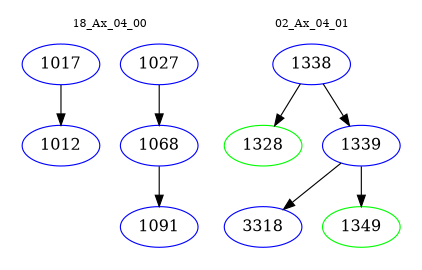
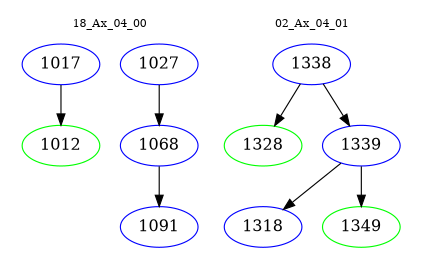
node "1012": color blue -> green
node "3318": label "3318" -> "1318"
